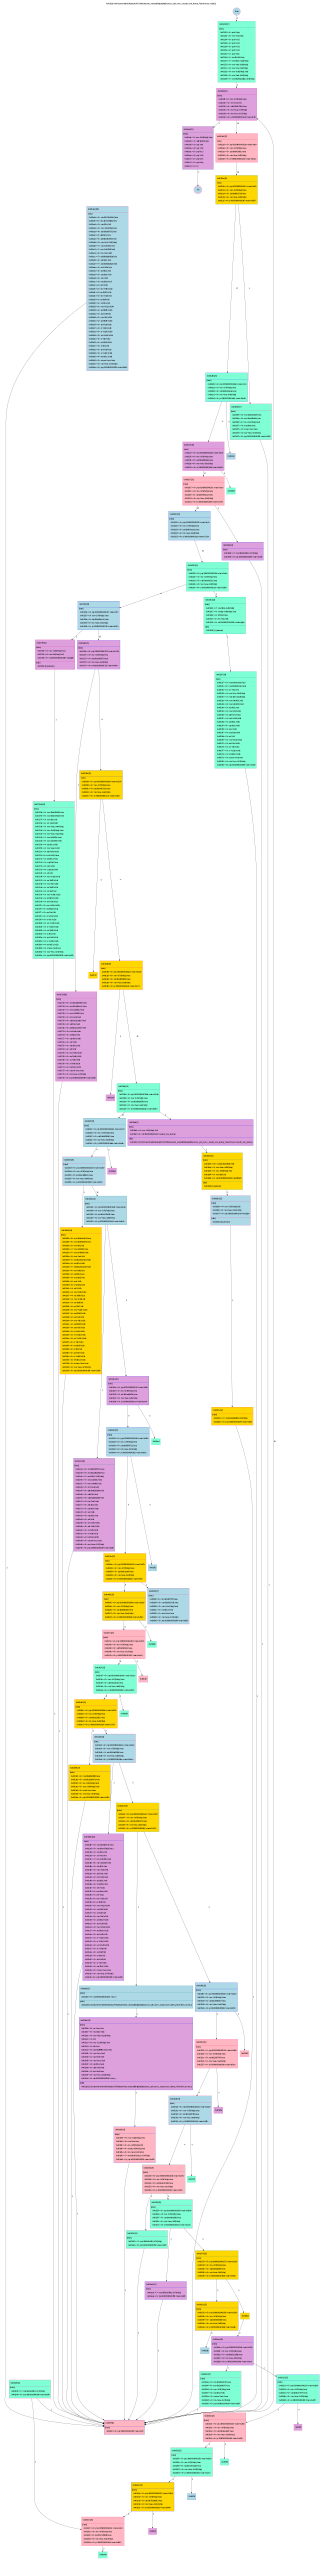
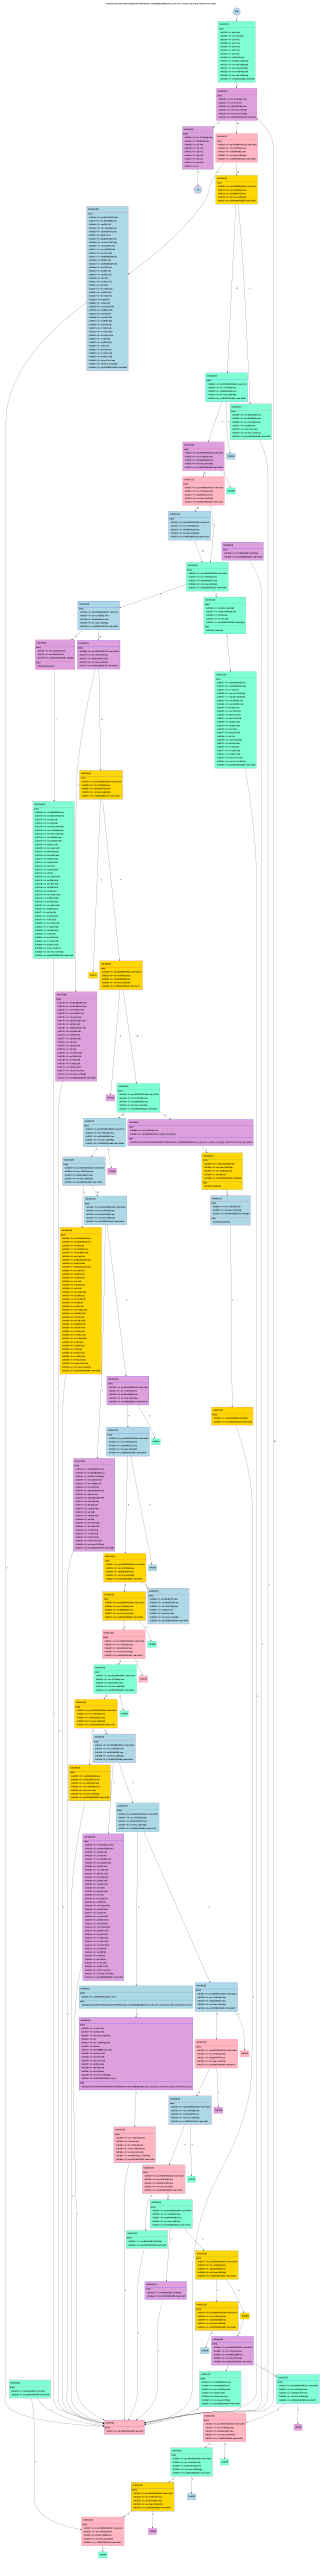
edge "0x4012a6 [22]" -> "0x401a9a [165]": added, label "1"
edge "0x401307 [25]" -> "0x401989 [12]": now "0x401307 [25]" -> "0x401339 [25]"
node "0x4014e2 [25]": fillcolor gold -> lightblue
